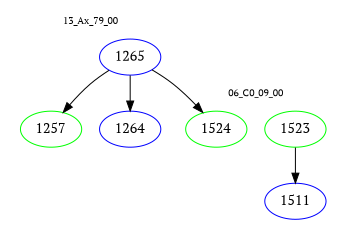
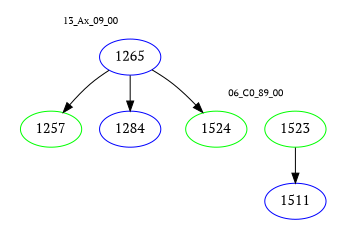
cluster "13_Ax_79_00": label "13_Ax_79_00" -> "13_Ax_09_00"
cluster "06_C0_09_00": label "06_C0_09_00" -> "06_C0_89_00"
node "1264": label "1264" -> "1284"
